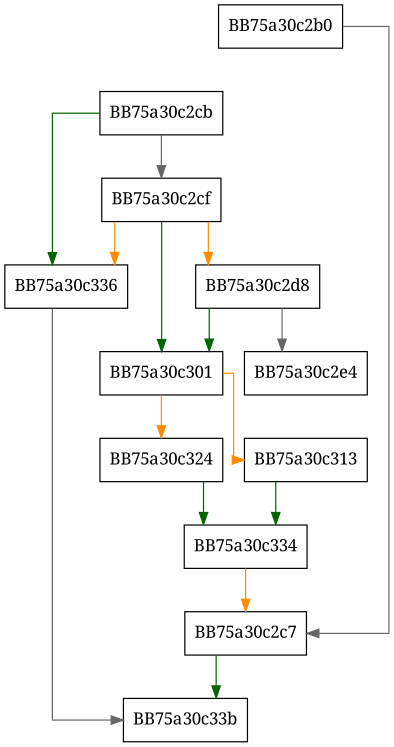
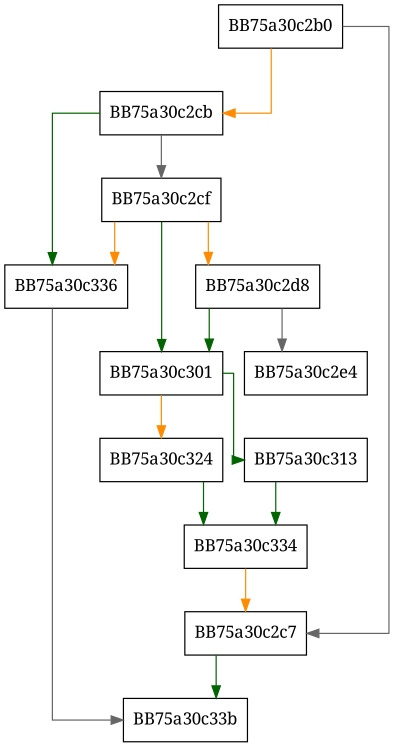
edge "BB75a30c2b0" -> "BB75a30c2cb": added
edge "BB75a30c301" -> "BB75a30c313": color darkorange -> darkgreen
